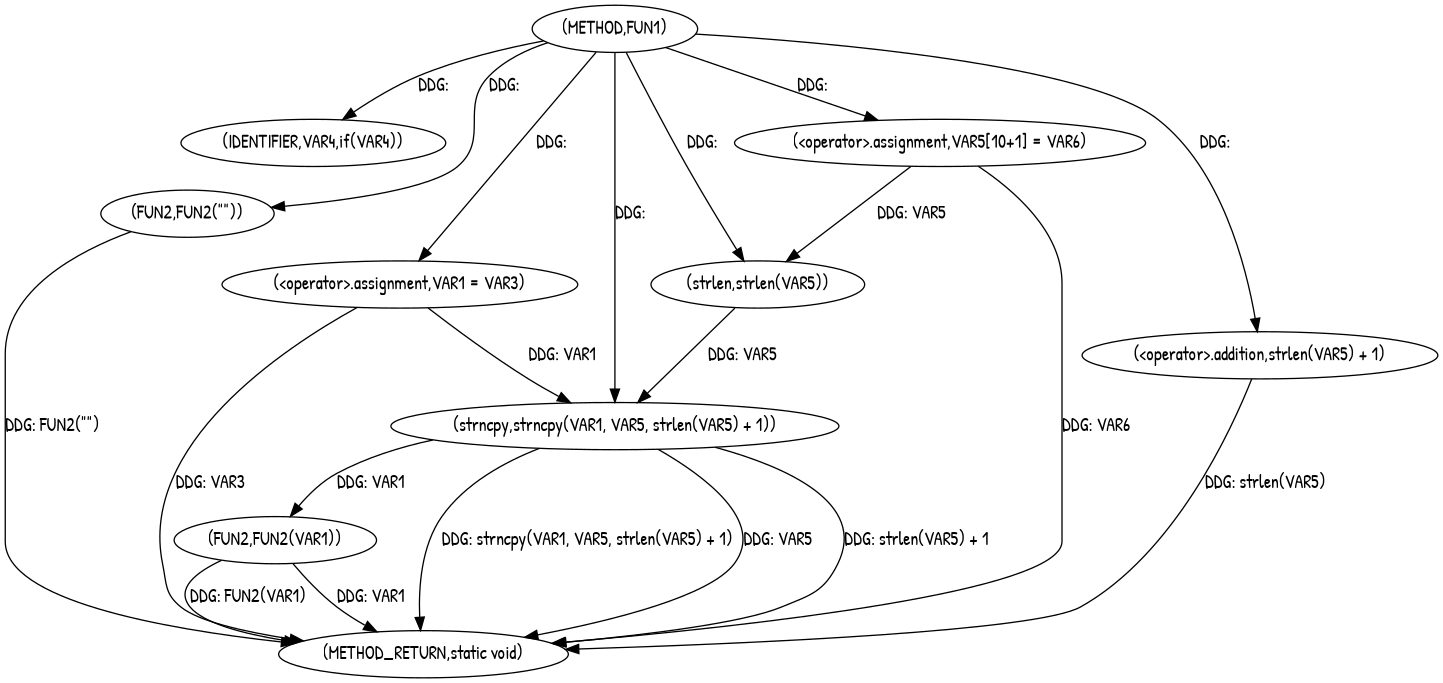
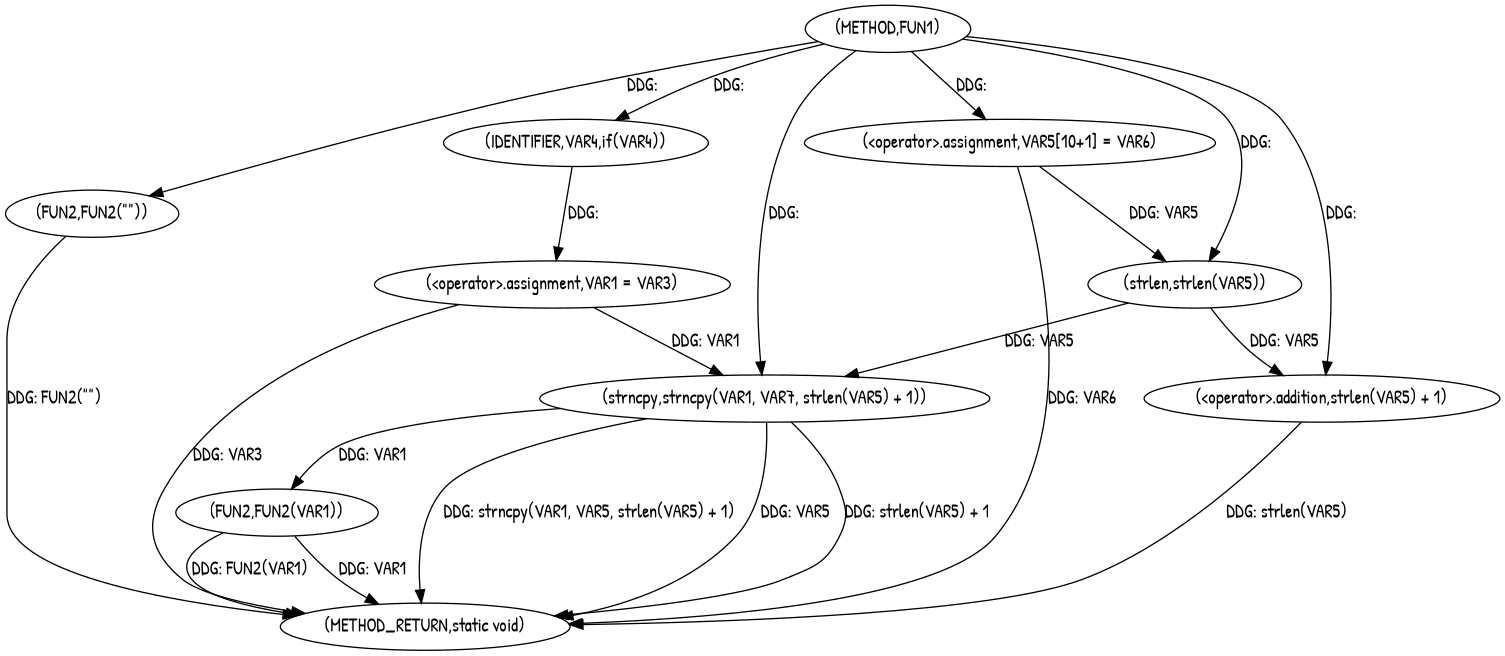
edge "(METHOD,FUN1)" -> "(<operator>.assignment,VAR1 = VAR3)": now "(IDENTIFIER,VAR4,if(VAR4))" -> "(<operator>.assignment,VAR1 = VAR3)"
edge "(strlen,strlen(VAR5))" -> "(<operator>.addition,strlen(VAR5) + 1)": added, label "DDG: VAR5"
node "(strncpy,strncpy(VAR1, VAR5, strlen(VAR5) + 1))": label "(strncpy,strncpy(VAR1, VAR5, strlen(VAR5) + 1))" -> "(strncpy,strncpy(VAR1, VAR7, strlen(VAR5) + 1))"
